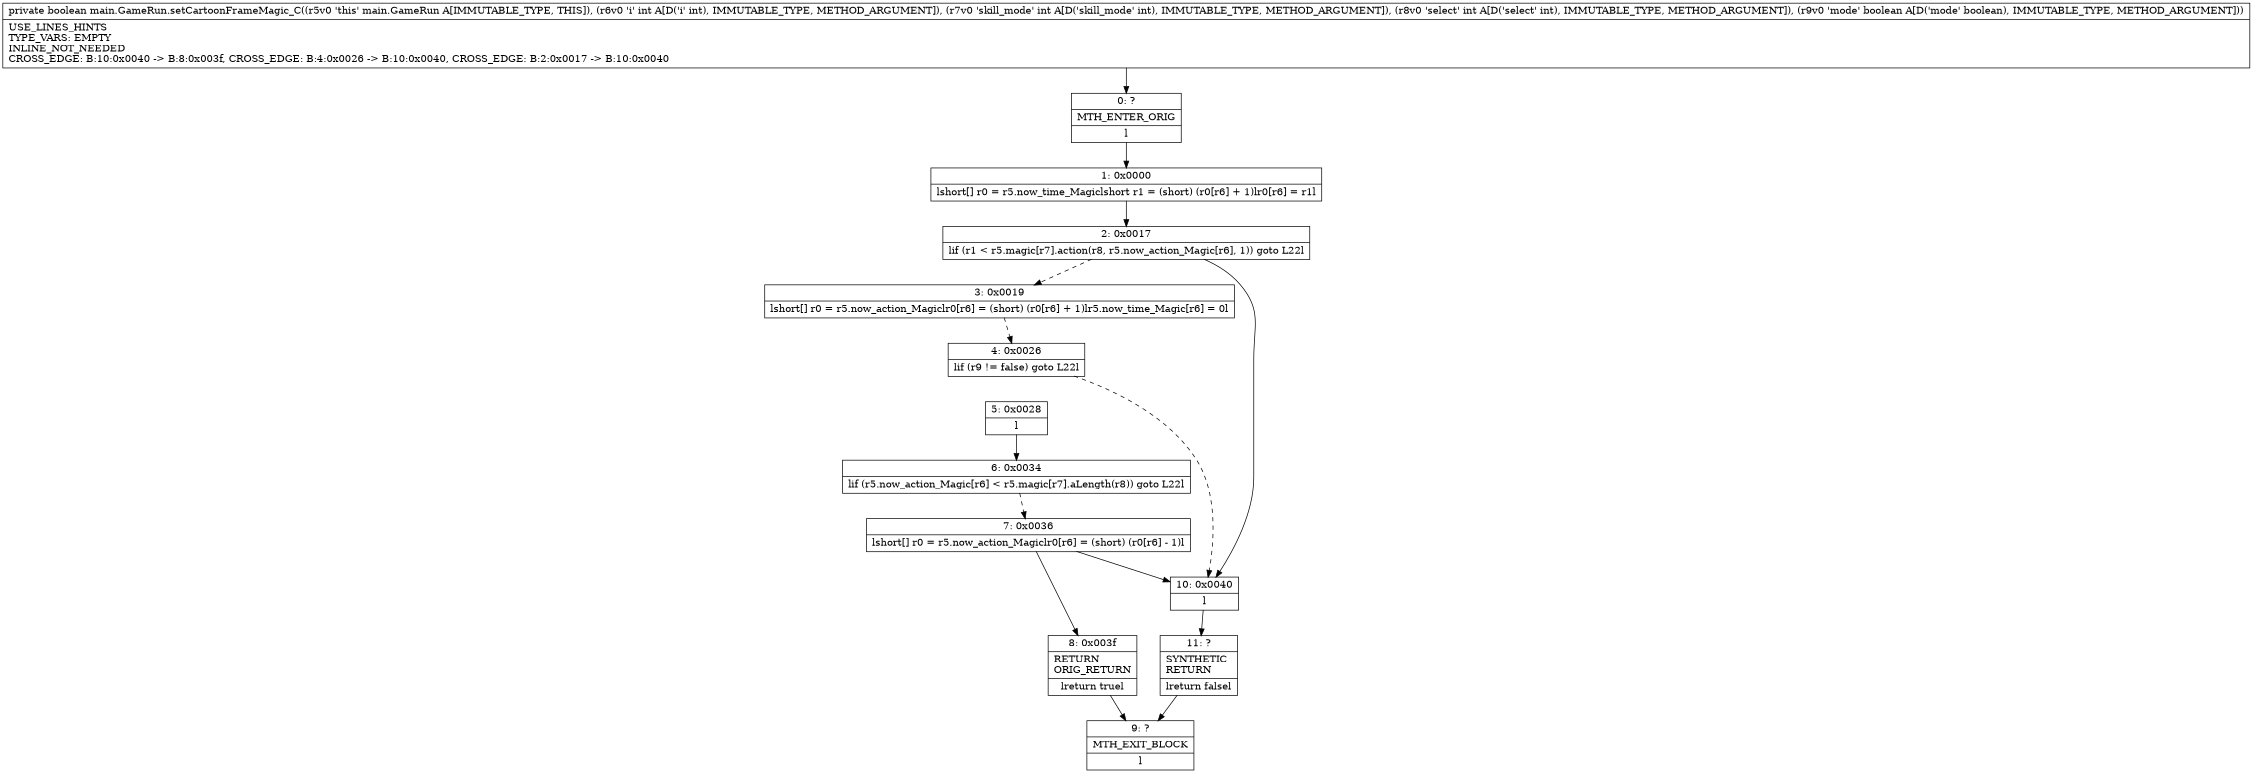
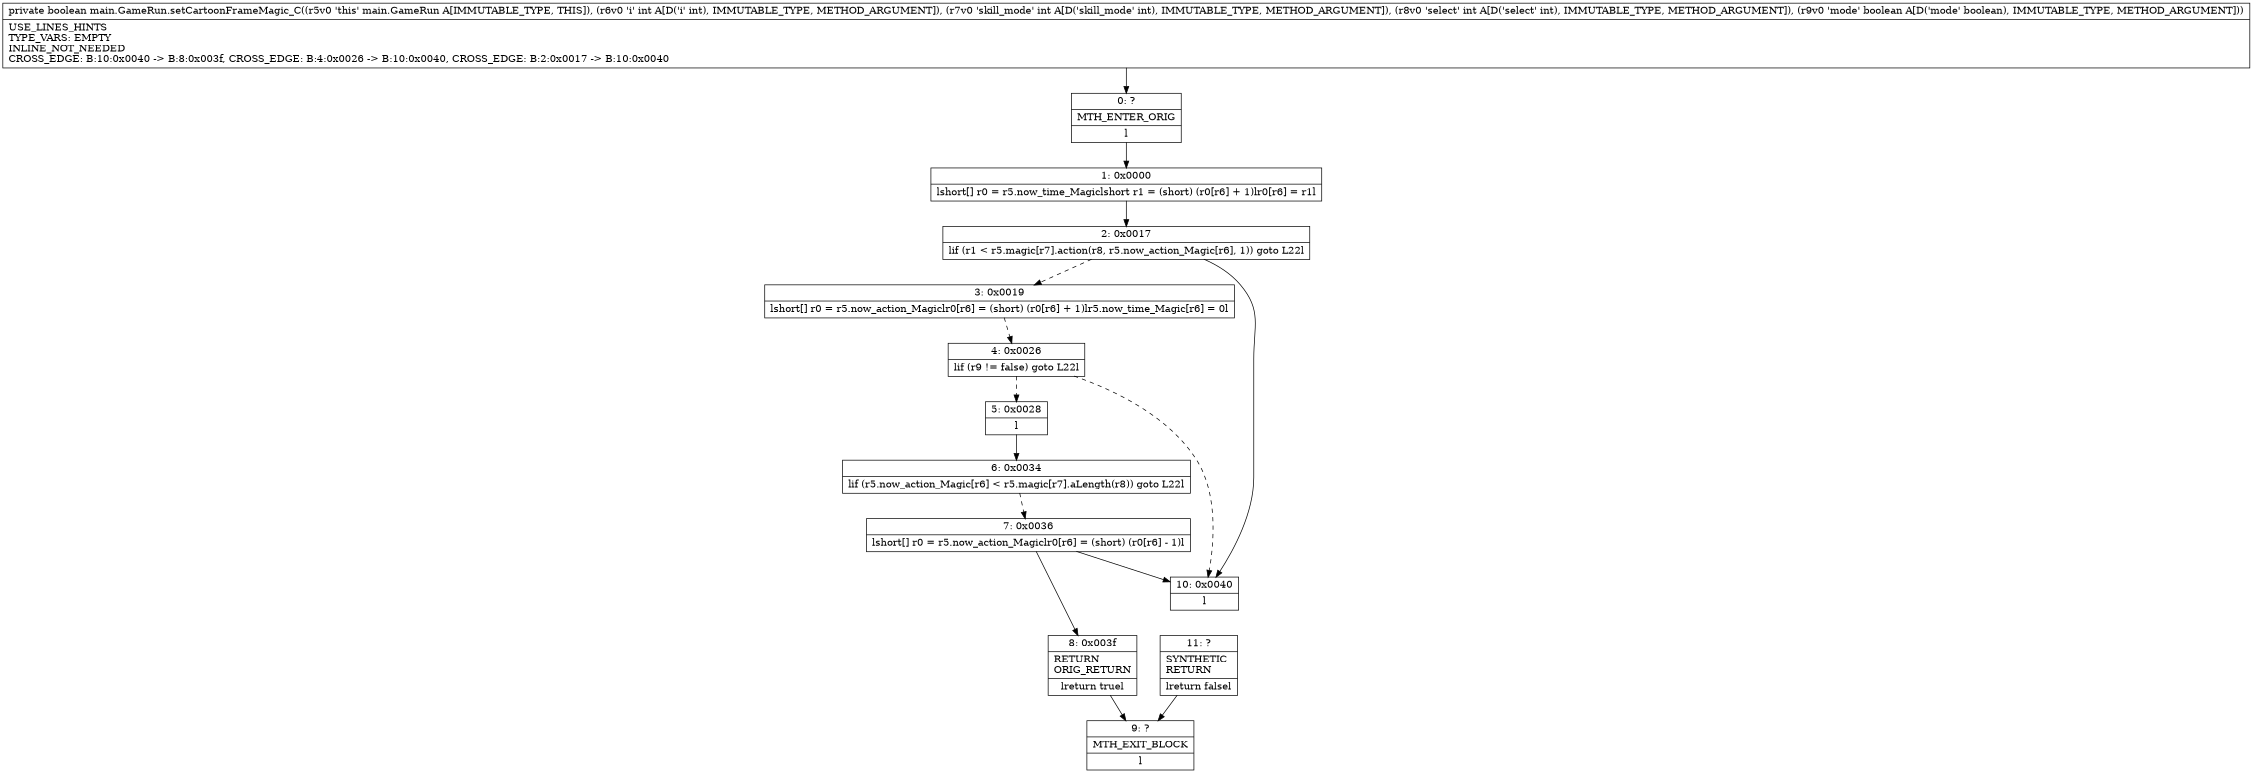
edge "4: 0x0026" -> "5: 0x0028": added
edge "10: 0x0040" -> "11: ?": removed
